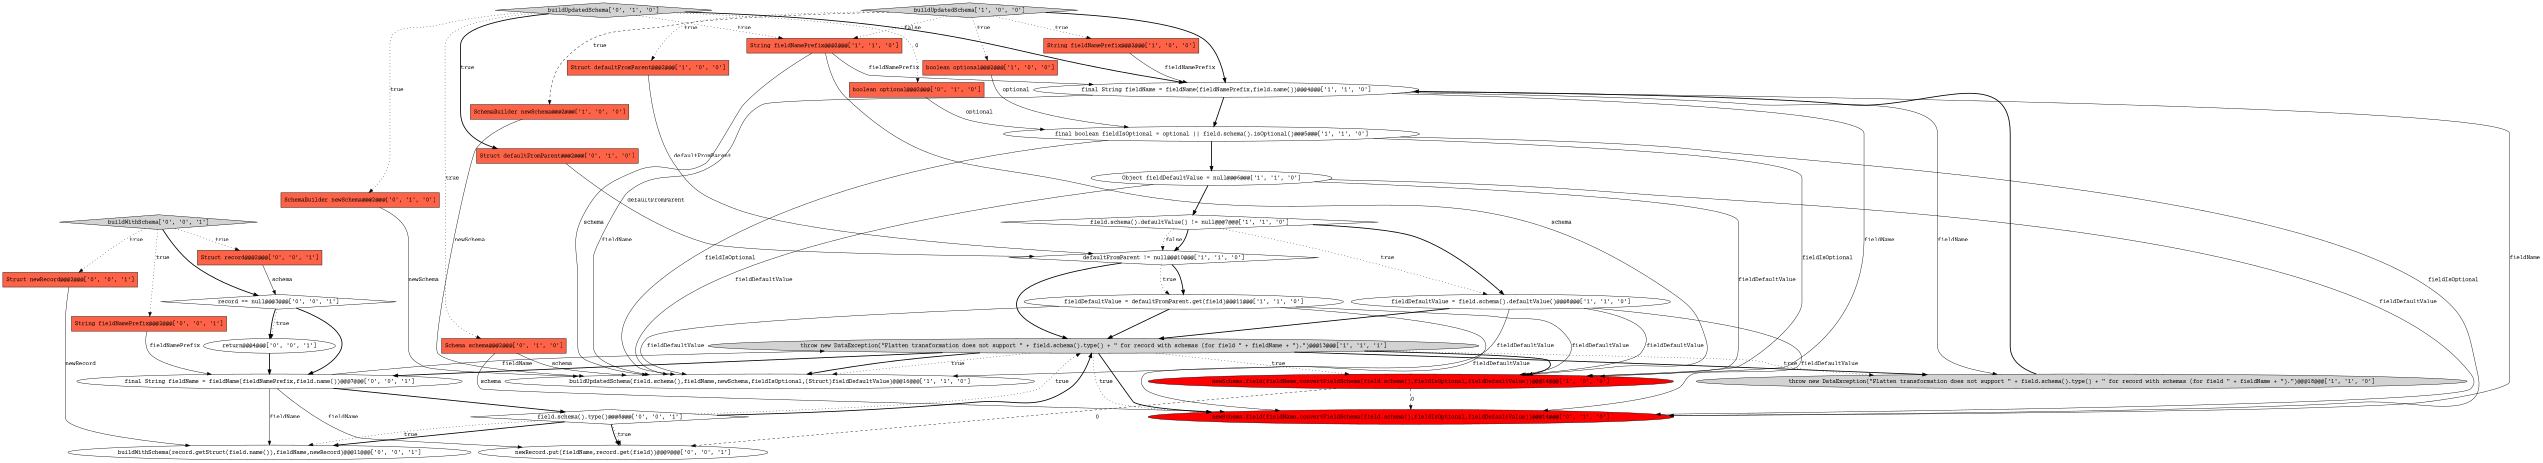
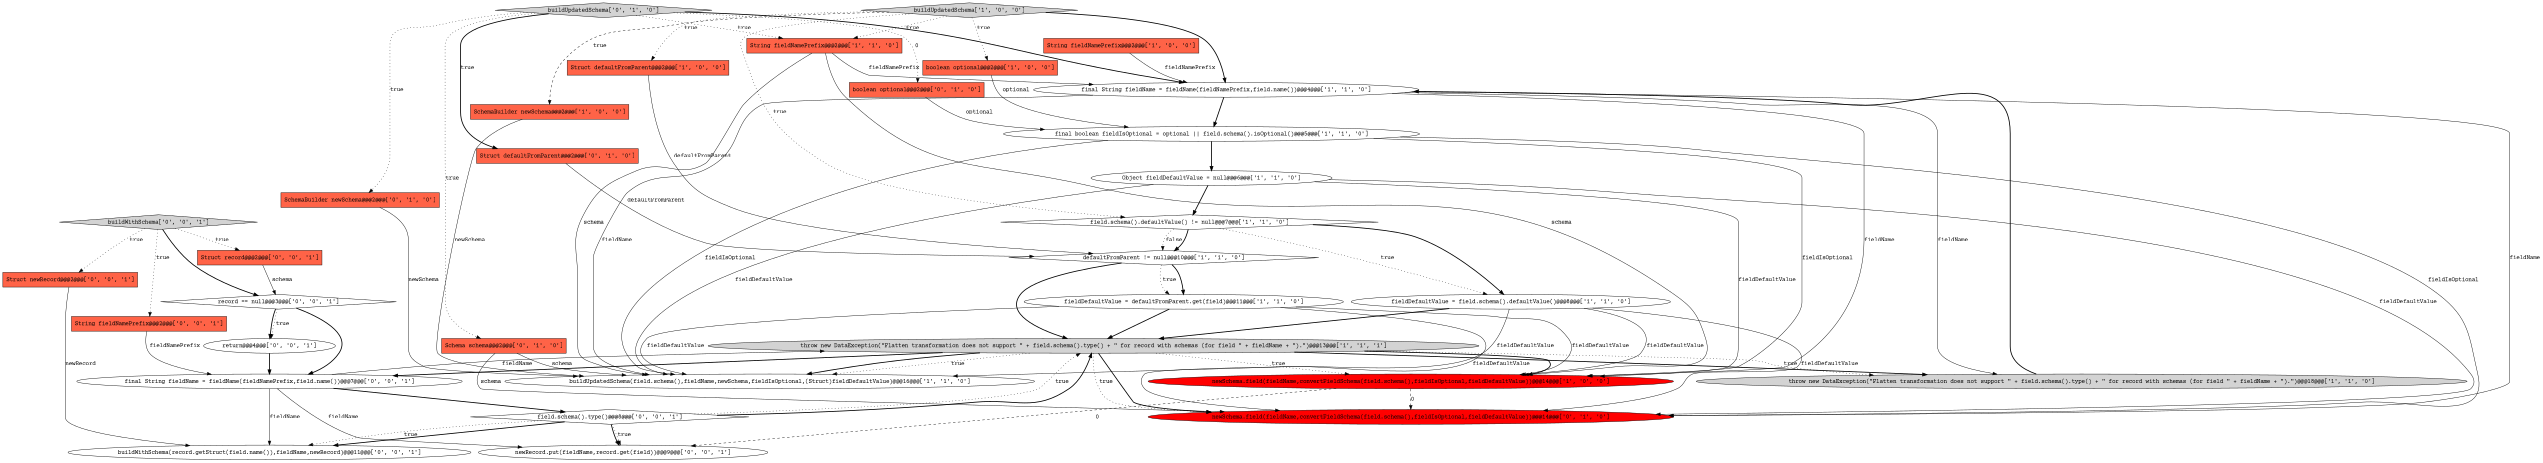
edge "buildUpdatedSchema['1', '0', '0']" -> "String fieldNamePrefix@@@2@@@['1', '0', '0']": now "buildUpdatedSchema['1', '0', '0']" -> "field.schema().defaultValue() != null@@@7@@@['1', '1', '0']"
edge "buildUpdatedSchema['1', '0', '0']" -> "String fieldNamePrefix@@@2@@@['1', '1', '0']": label "false" -> "true"
